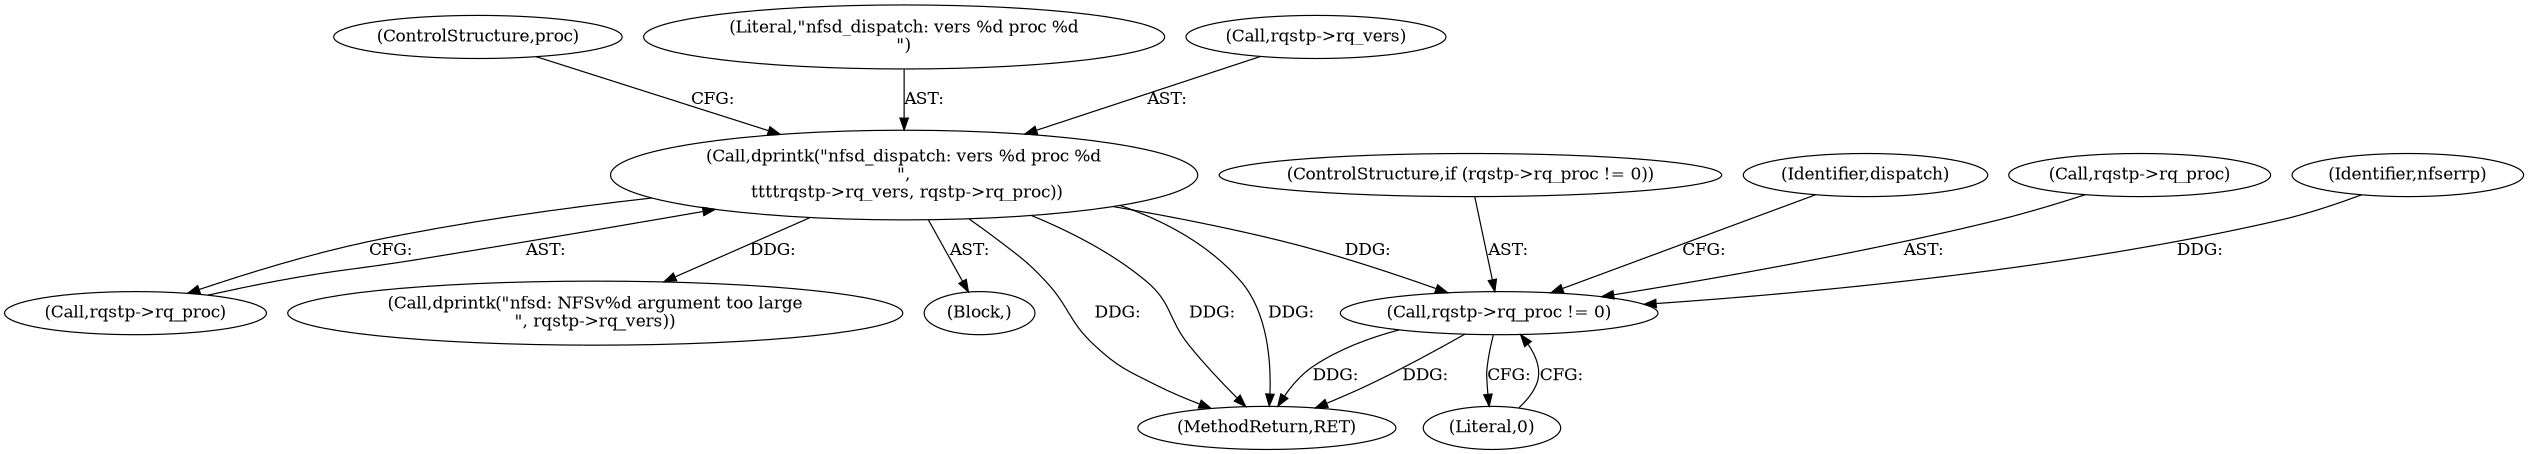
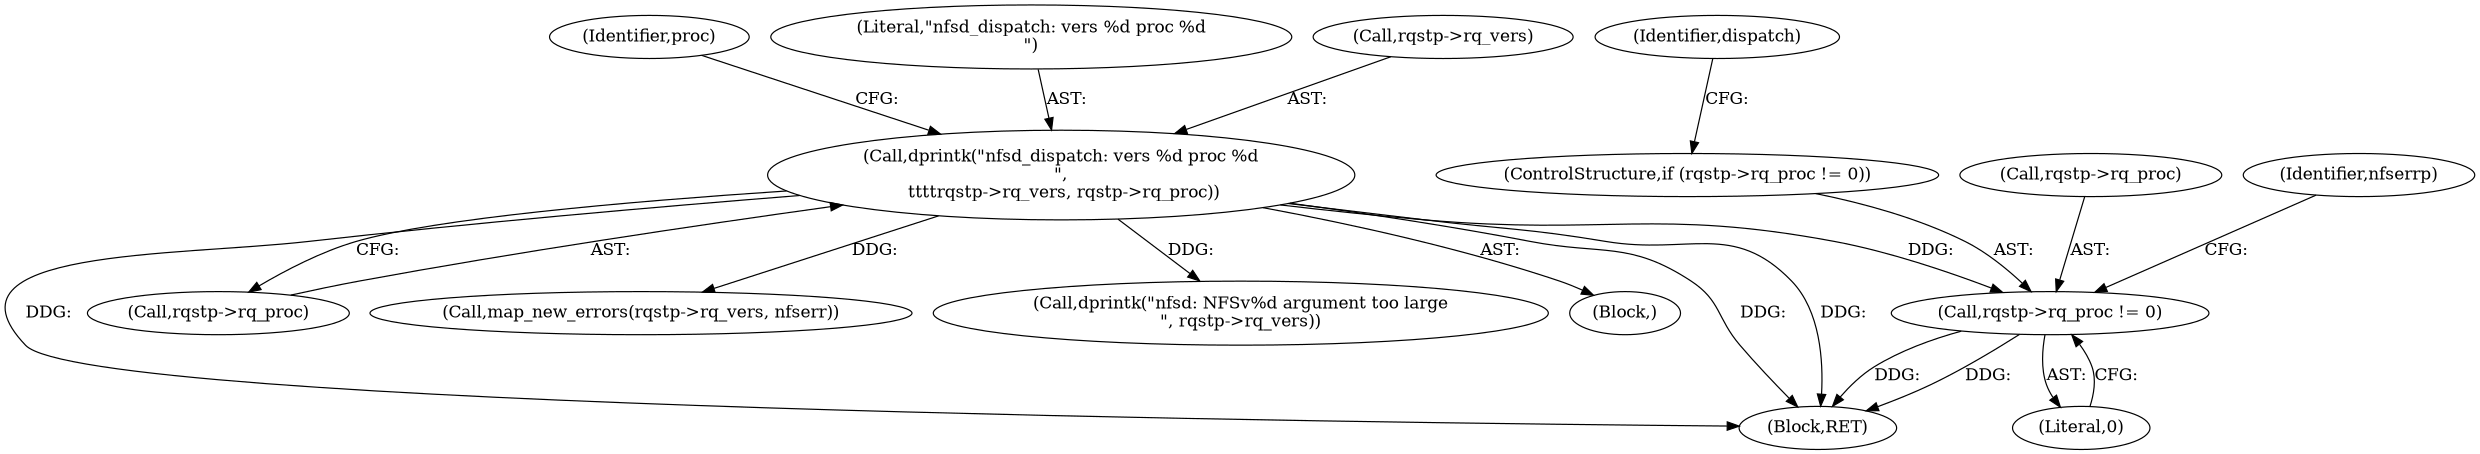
node "(ControlStructure,proc)": label "(ControlStructure,proc)" -> "(Identifier,proc)"
edge "(Identifier,dispatch)" -> "(Call,rqstp->rq_proc != 0)": now "(Identifier,dispatch)" -> "(ControlStructure,if (rqstp->rq_proc != 0))"
edge "(Identifier,nfserrp)" -> "(Call,rqstp->rq_proc != 0)": label "DDG: " -> "CFG: "
node "(Call,map_new_errors(rqstp->rq_vers, nfserr))": added
edge "(Call,rqstp->rq_proc != 0)" -> "(Literal,0)": label "CFG: " -> "AST: "
node "(MethodReturn,RET)": label "(MethodReturn,RET)" -> "(Block,RET)"
